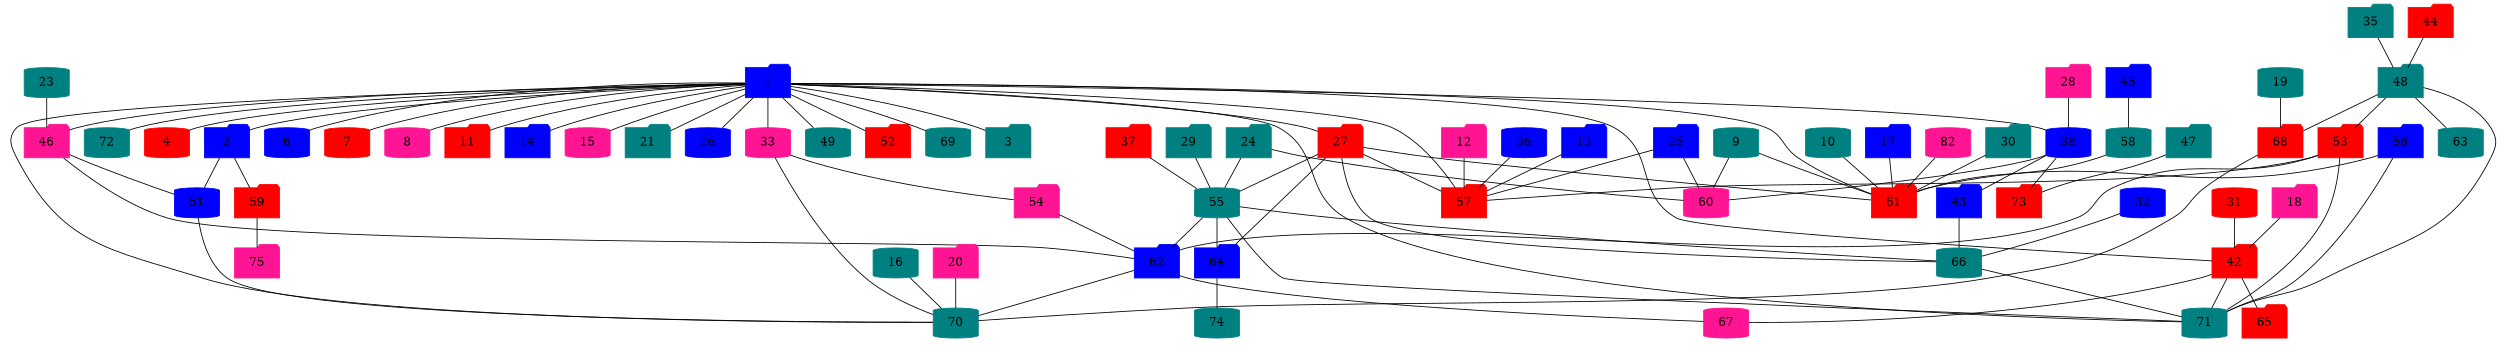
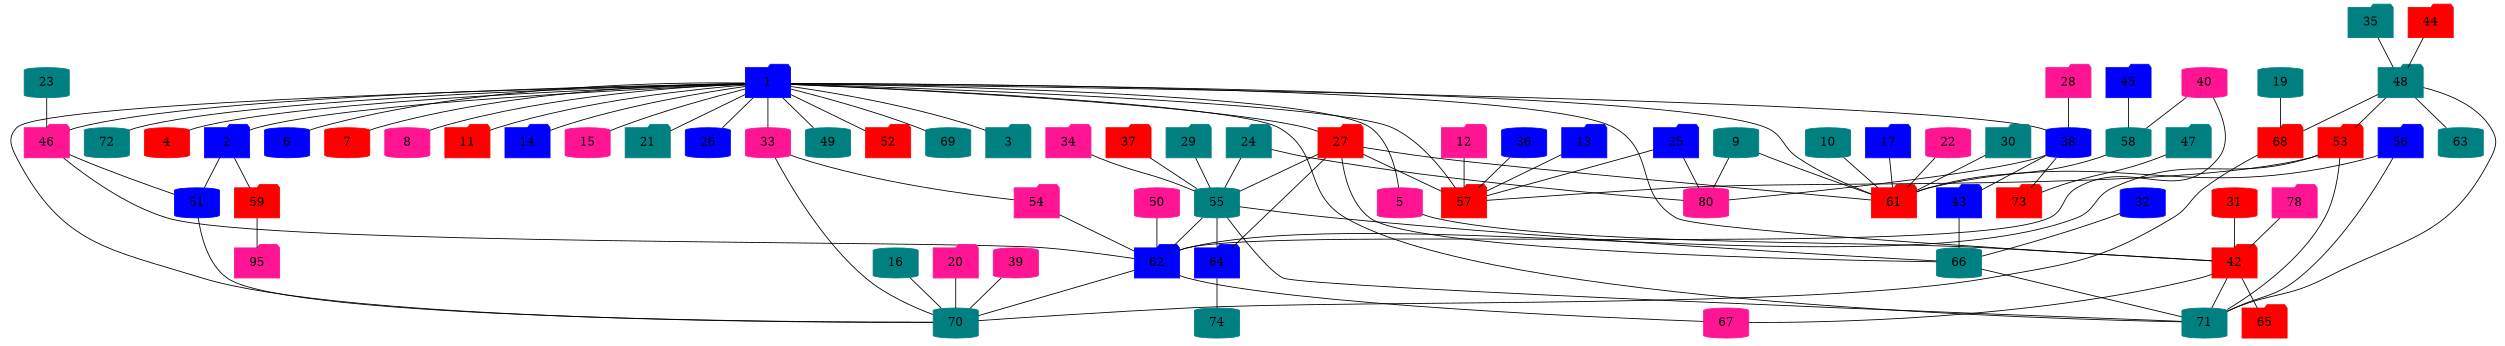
node "40": added
node "34": added
node "82": label "82" -> "22"
node "50": added
node "5": added
node "60": label "60" -> "80"
node "18": label "18" -> "78"
node "75": label "75" -> "95"
node "39": added
